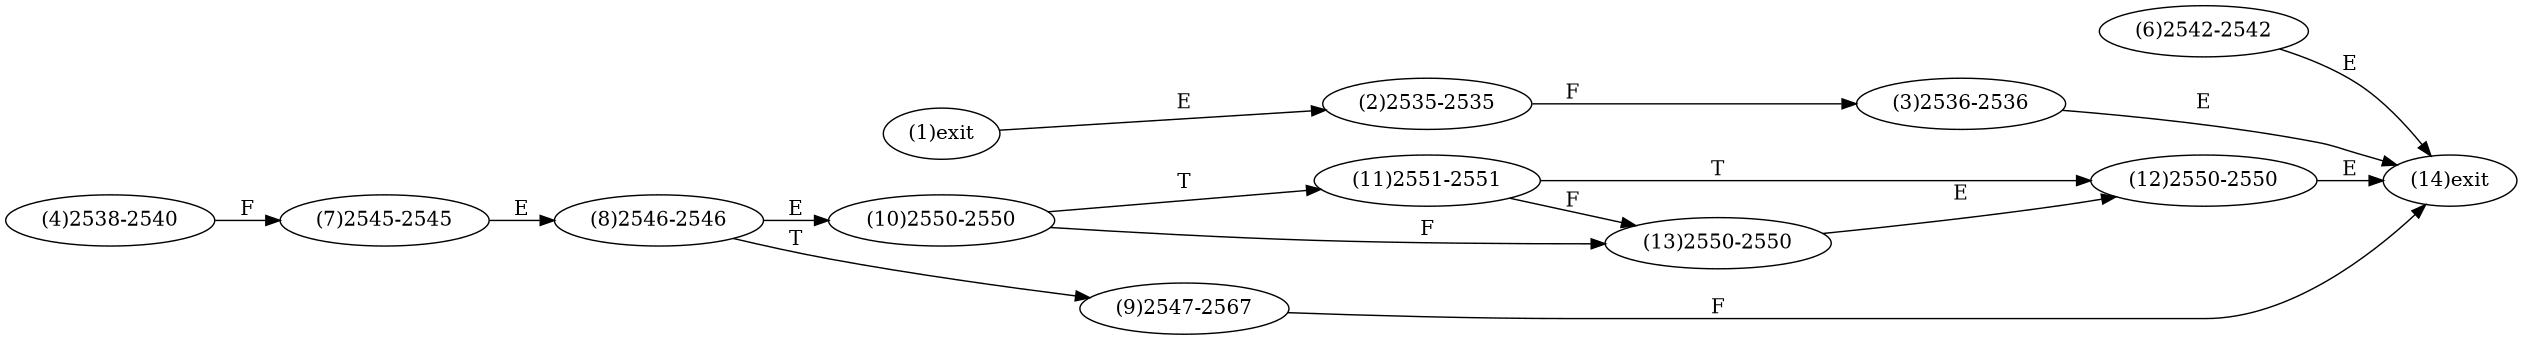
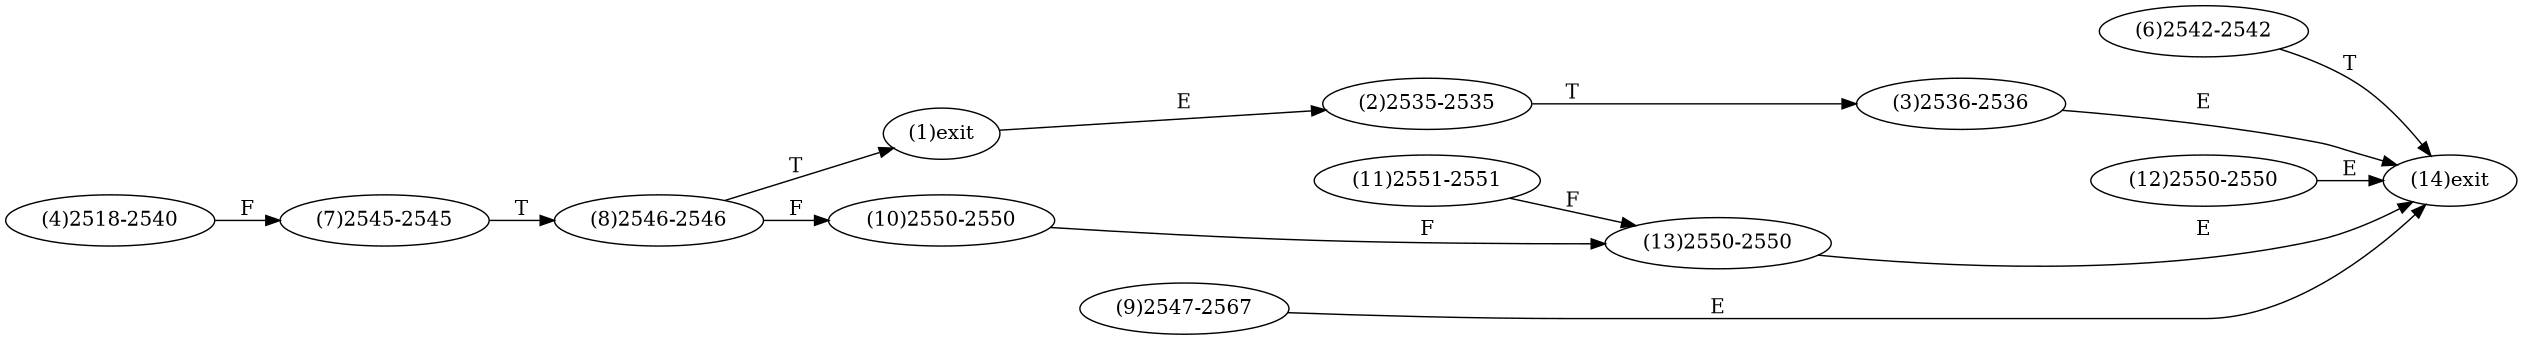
edge "(6)2542-2542" -> "(14)exit": label "E" -> "T"
edge "(2)2535-2535" -> "(3)2536-2536": label "F" -> "T"
edge "(11)2551-2551" -> "(12)2550-2550": removed, label "T"
edge "(10)2550-2550" -> "(11)2551-2551": removed, label "T"
edge "(7)2545-2545" -> "(8)2546-2546": label "E" -> "T"
edge "(8)2546-2546" -> "(10)2550-2550": label "E" -> "F"
edge "(13)2550-2550" -> "(12)2550-2550": now "(13)2550-2550" -> "(14)exit"
node "(4)2538-2540": label "(4)2538-2540" -> "(4)2518-2540"
edge "(8)2546-2546" -> "(9)2547-2567": now "(8)2546-2546" -> "(1)exit"
edge "(9)2547-2567" -> "(14)exit": label "F" -> "E"
